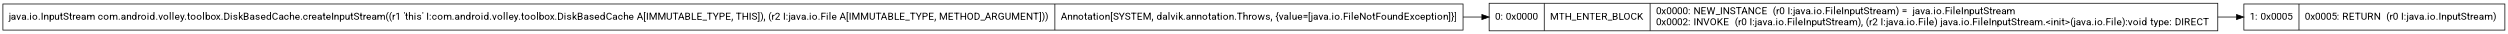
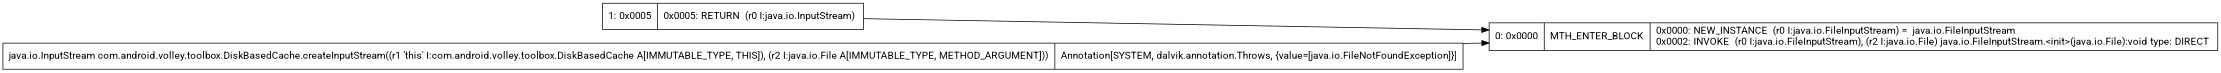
edge "0: 0x0000" -> "1: 0x0005": reversed
